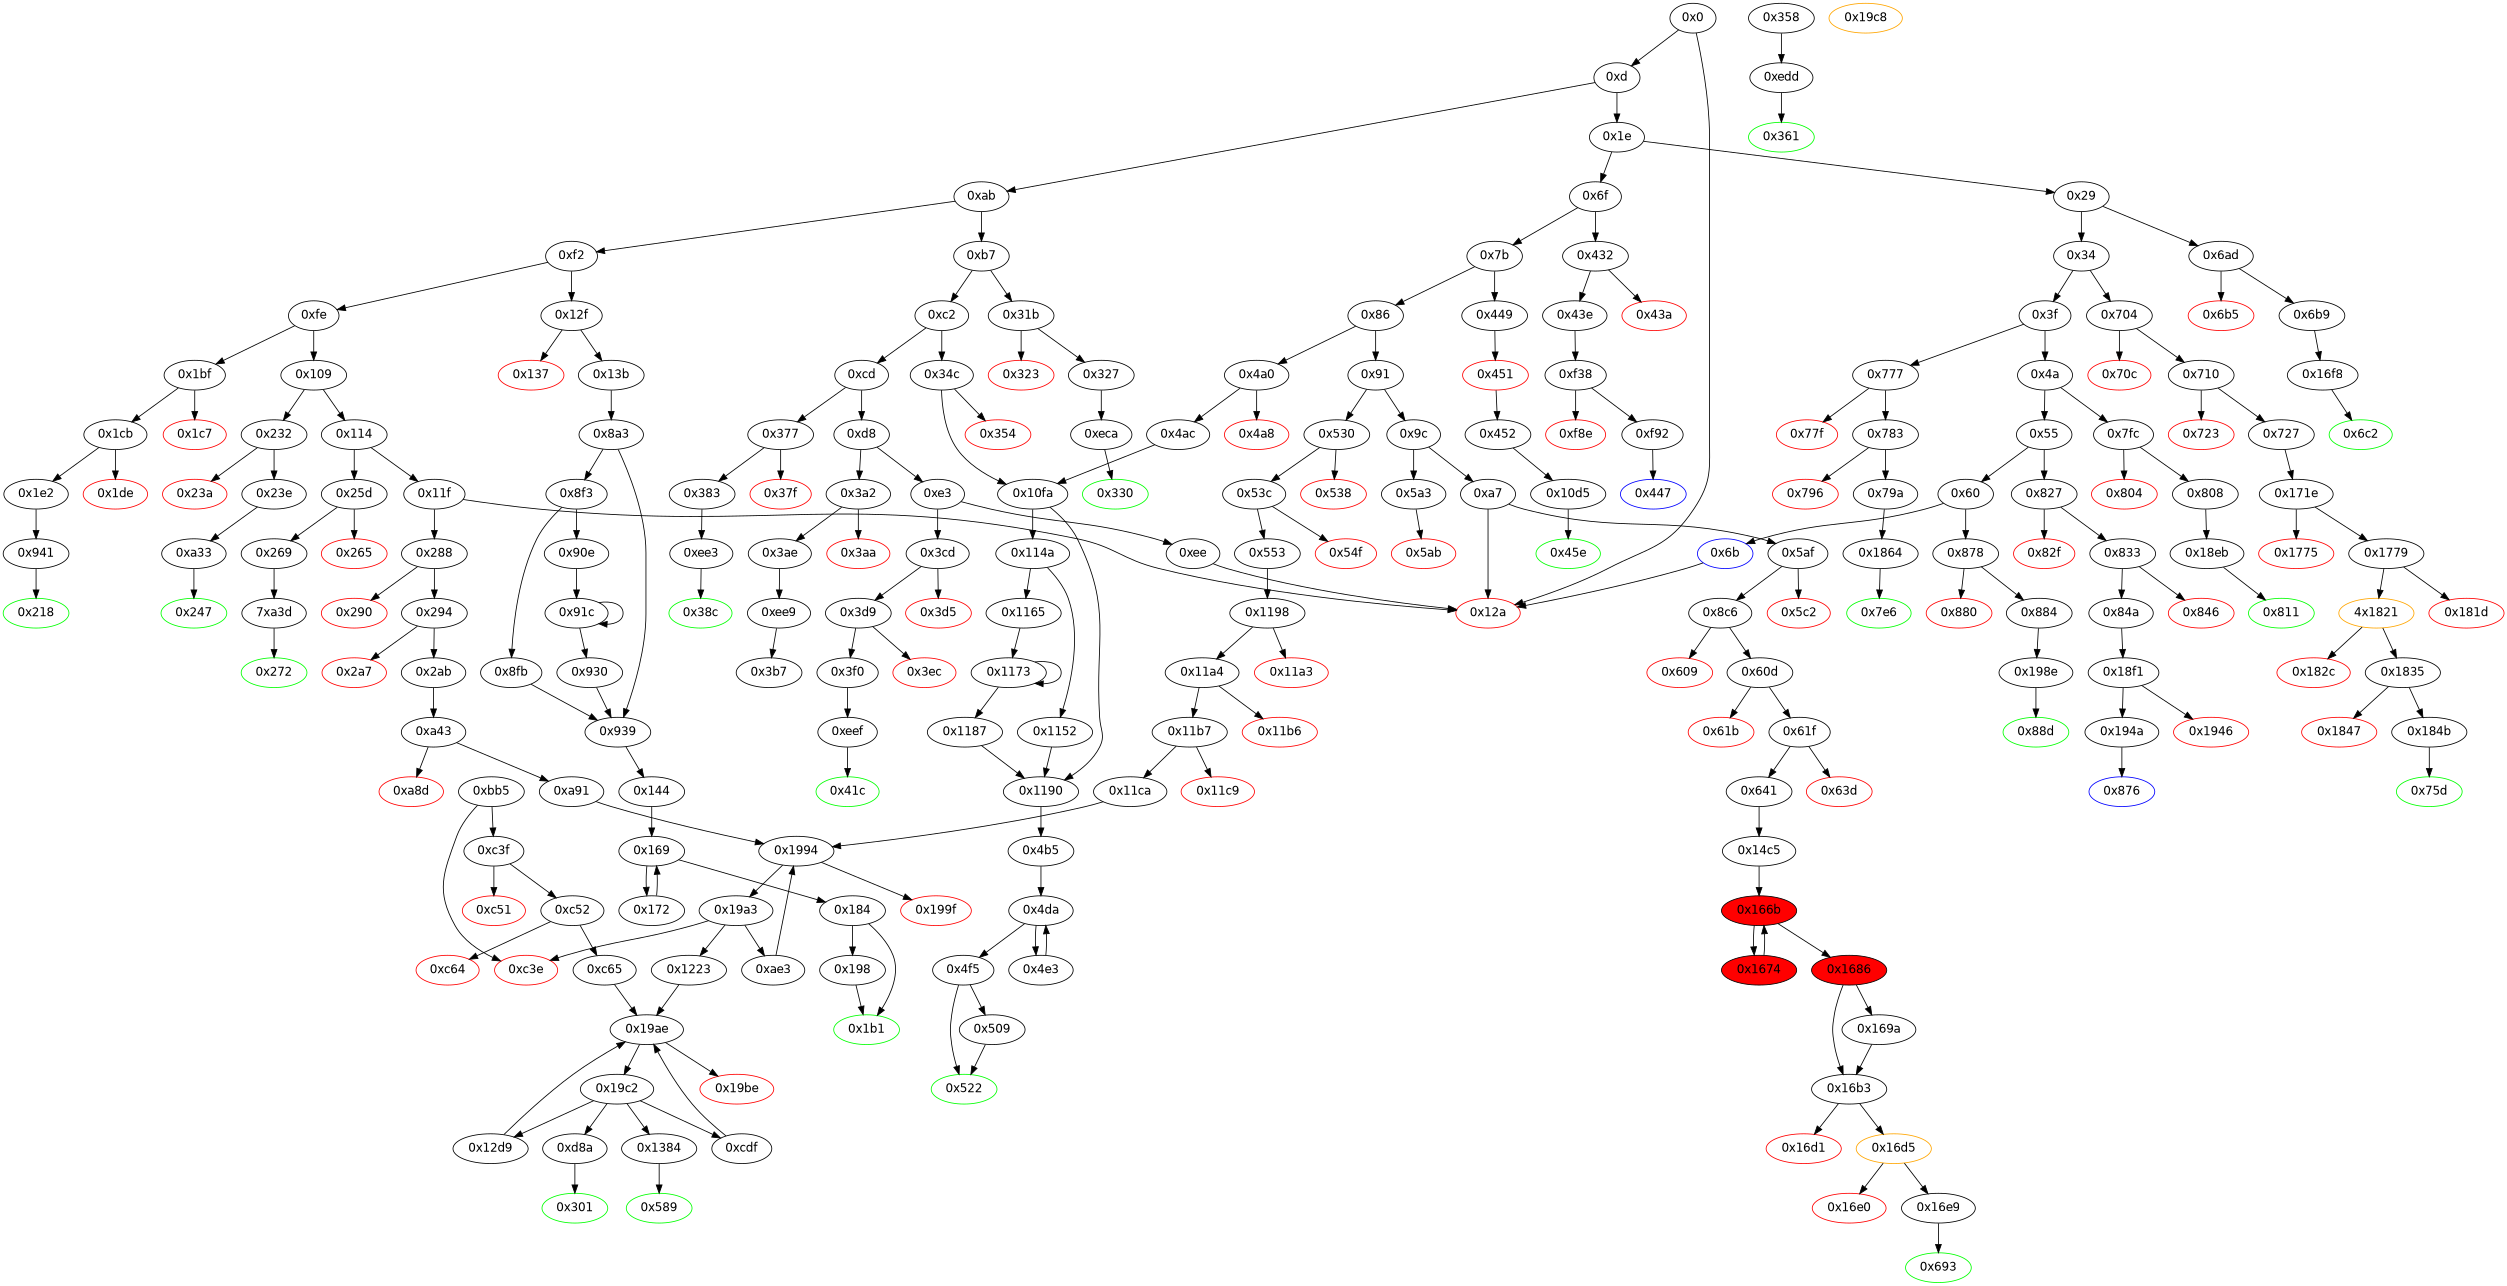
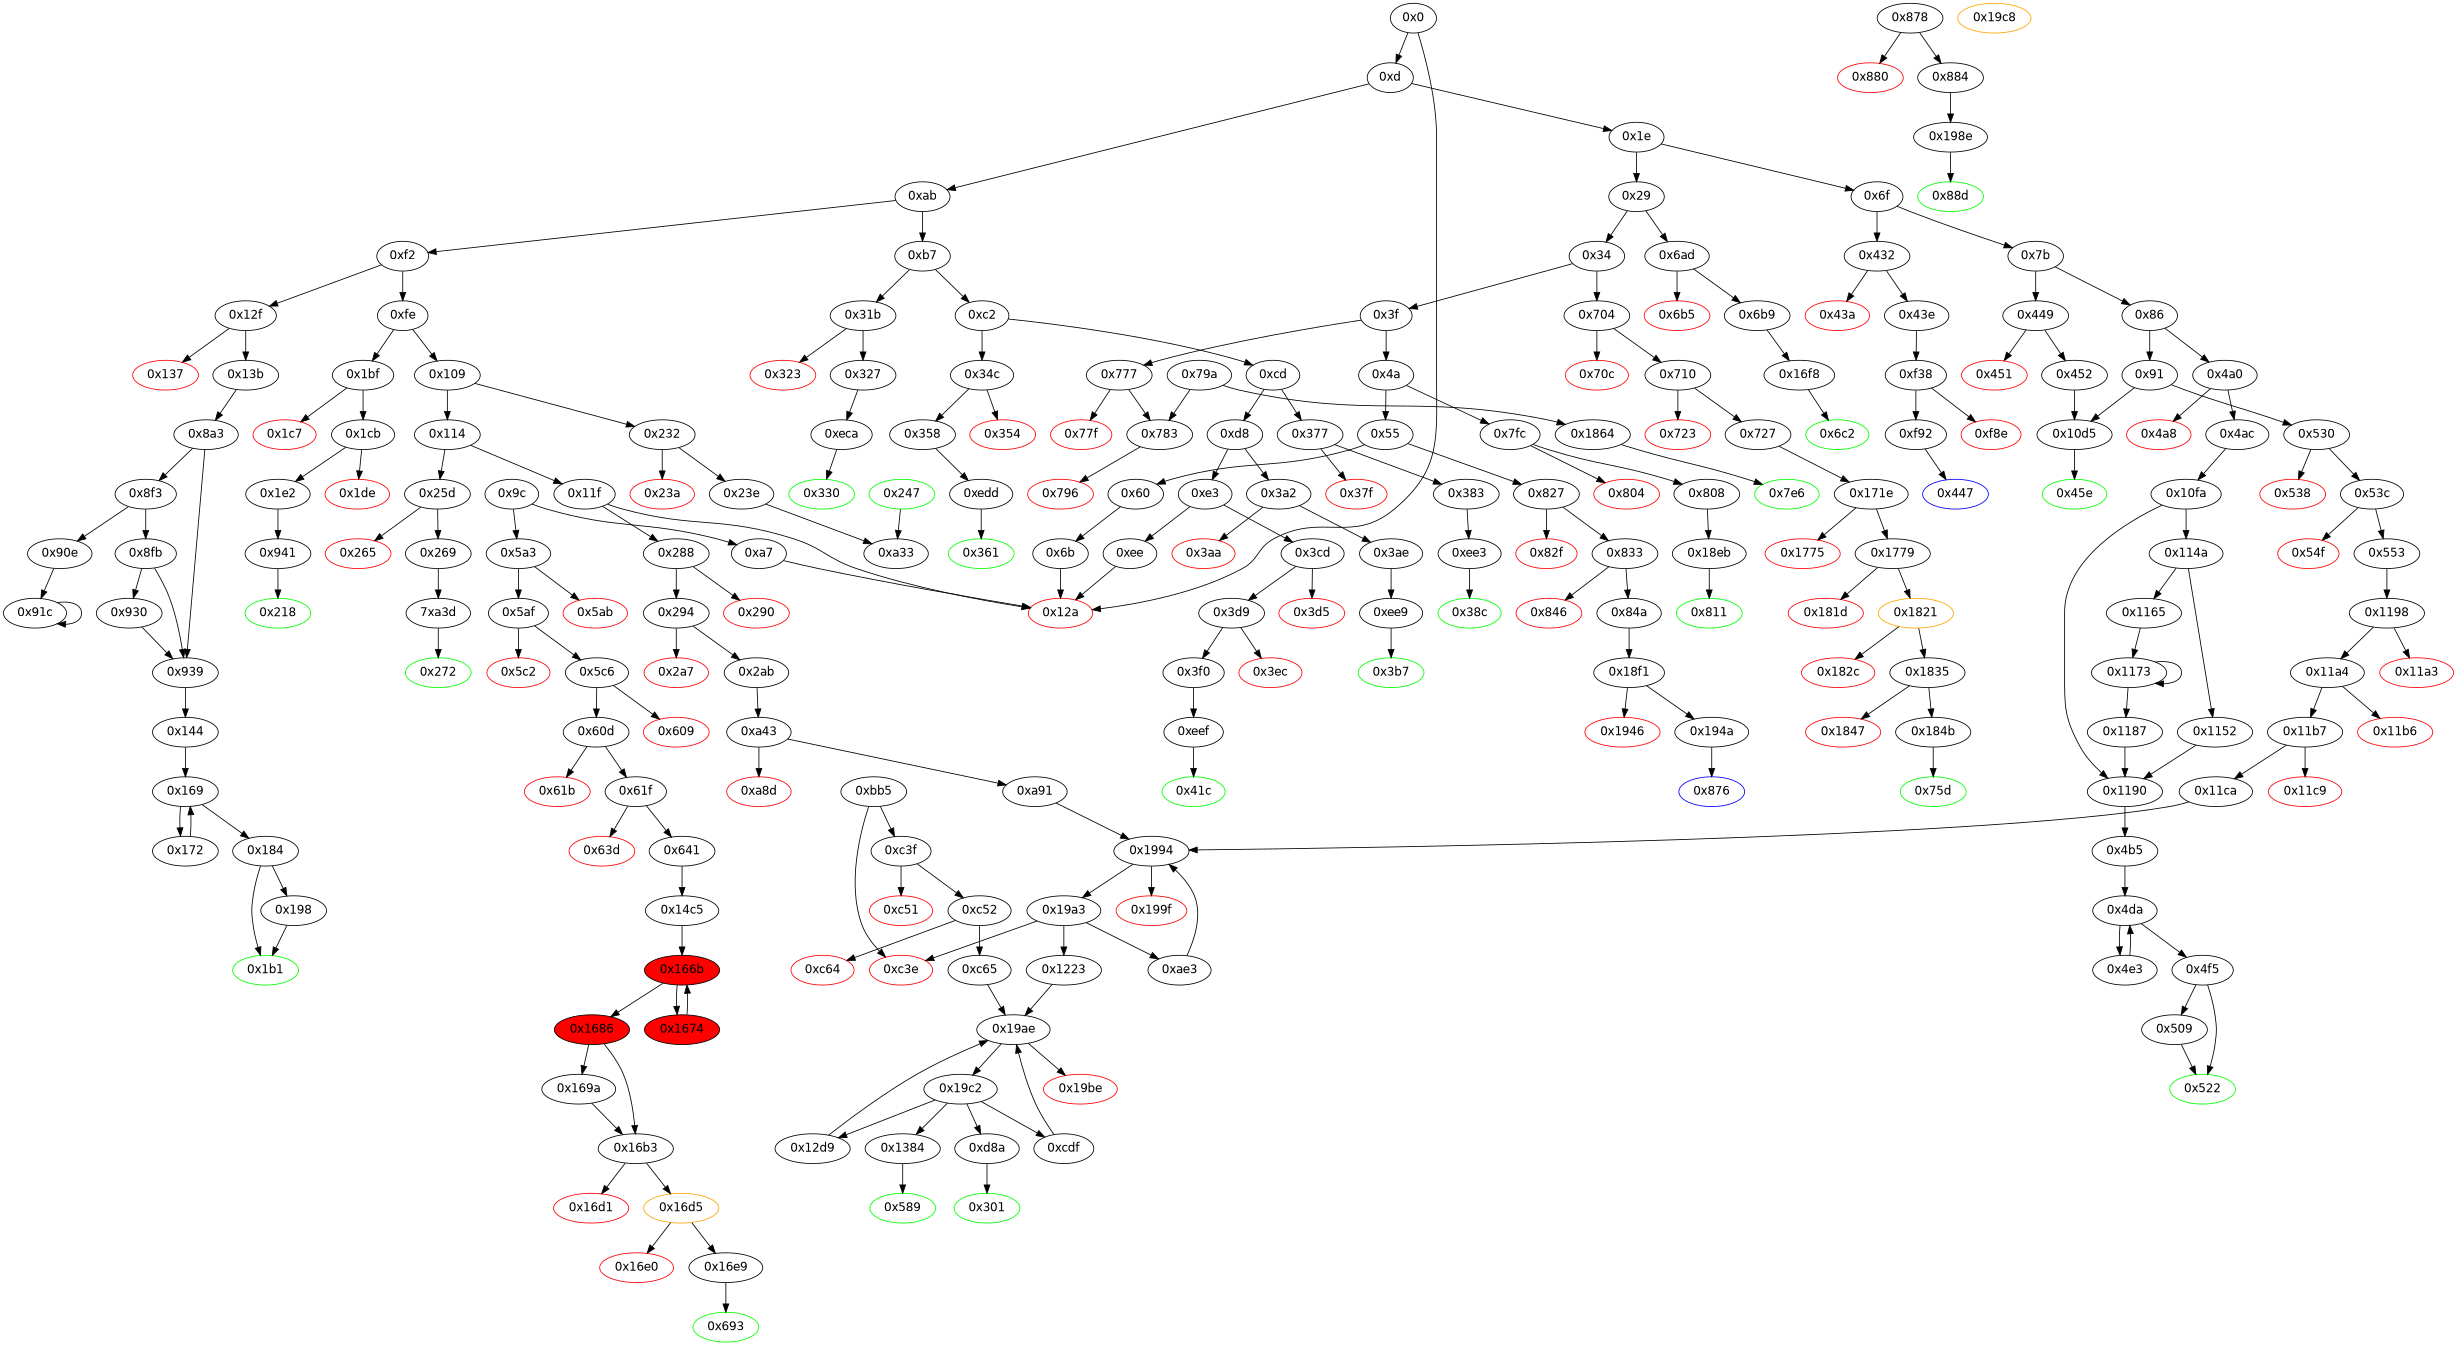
edge "0x91" -> "0x9c": now "0x91" -> "0x10d5"
edge "0x451" -> "0x452": now "0x449" -> "0x452"
edge "0x34c" -> "0x10fa": now "0x34c" -> "0x358"
edge "0x783" -> "0x79a": reversed
edge "0x60" -> "0x878": removed
edge "0xa7" -> "0x5af": now "0x5a3" -> "0x5af"
node "0x6b": color blue -> black
edge "0xa33" -> "0x247": reversed
node "0x8c6": label "0x8c6" -> "0x5c6"
node "4x1821": label "4x1821" -> "0x1821"
edge "0x91c" -> "0x930": now "0x8fb" -> "0x930"
node "0x3b7": color black -> green
